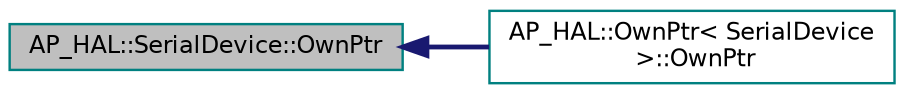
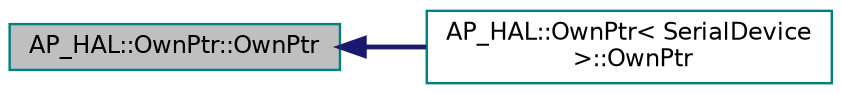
node "AP_HAL::SerialDevice::OwnPtr": label "AP_HAL::SerialDevice::OwnPtr" -> "AP_HAL::OwnPtr::OwnPtr"
